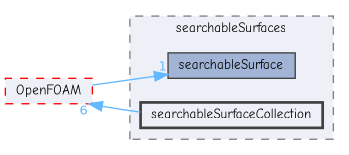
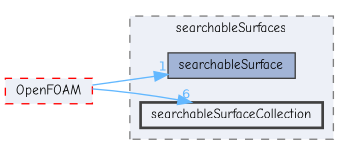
edge "searchableSurfaceCollection" -> "OpenFOAM": reversed
